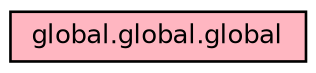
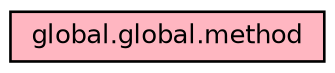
node "global.global.global": label "global.global.global" -> "global.global.method"
